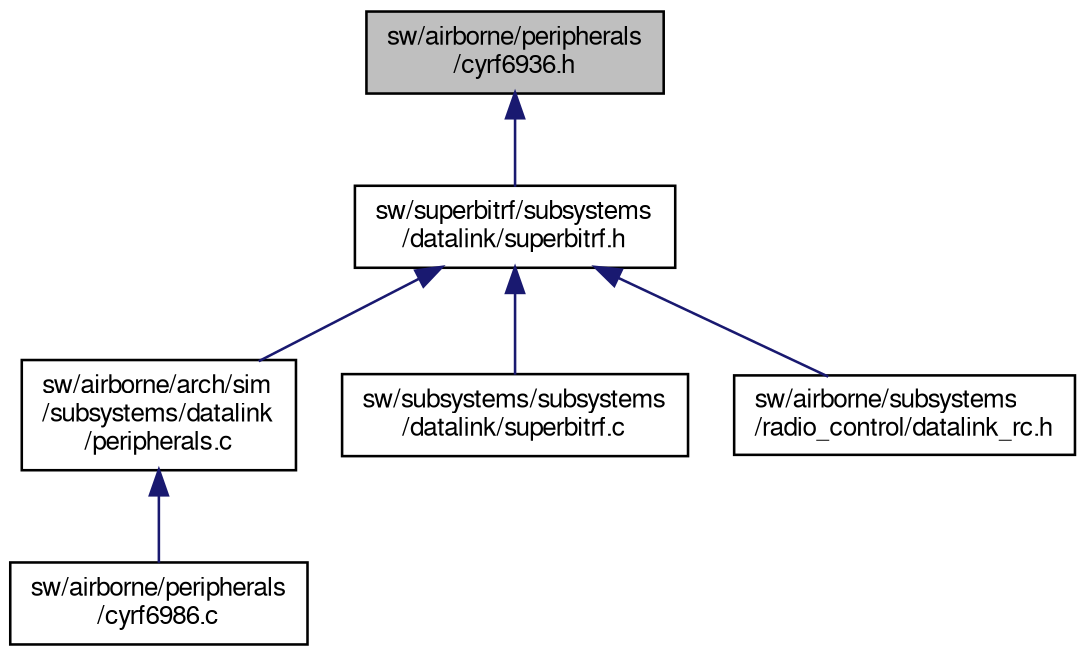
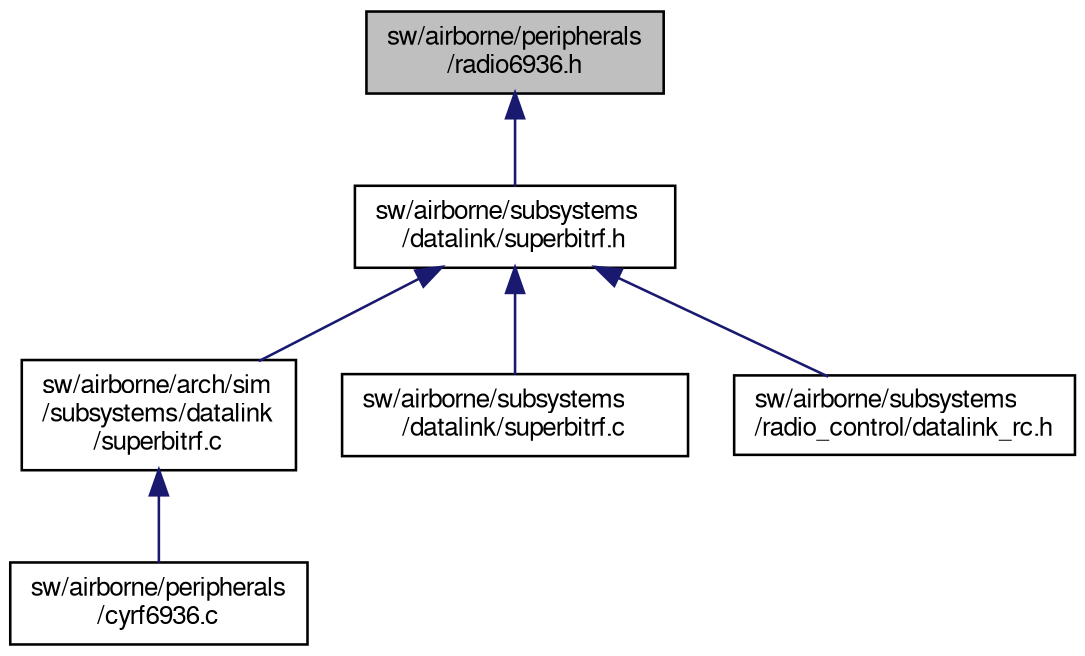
node "sw/airborne/peripherals /cyrf6936.h": label "sw/airborne/peripherals /cyrf6936.h" -> "sw/airborne/peripherals /radio6936.h"
node "sw/superbitrf/subsystems /datalink/superbitrf.h": label "sw/superbitrf/subsystems /datalink/superbitrf.h" -> "sw/airborne/subsystems /datalink/superbitrf.h"
node "sw/airborne/arch/sim /subsystems/datalink /peripherals.c": label "sw/airborne/arch/sim /subsystems/datalink /peripherals.c" -> "sw/airborne/arch/sim /subsystems/datalink /superbitrf.c"
node "sw/subsystems/subsystems /datalink/superbitrf.c": label "sw/subsystems/subsystems /datalink/superbitrf.c" -> "sw/airborne/subsystems /datalink/superbitrf.c"
node "sw/airborne/peripherals /cyrf6986.c": label "sw/airborne/peripherals /cyrf6986.c" -> "sw/airborne/peripherals /cyrf6936.c"
